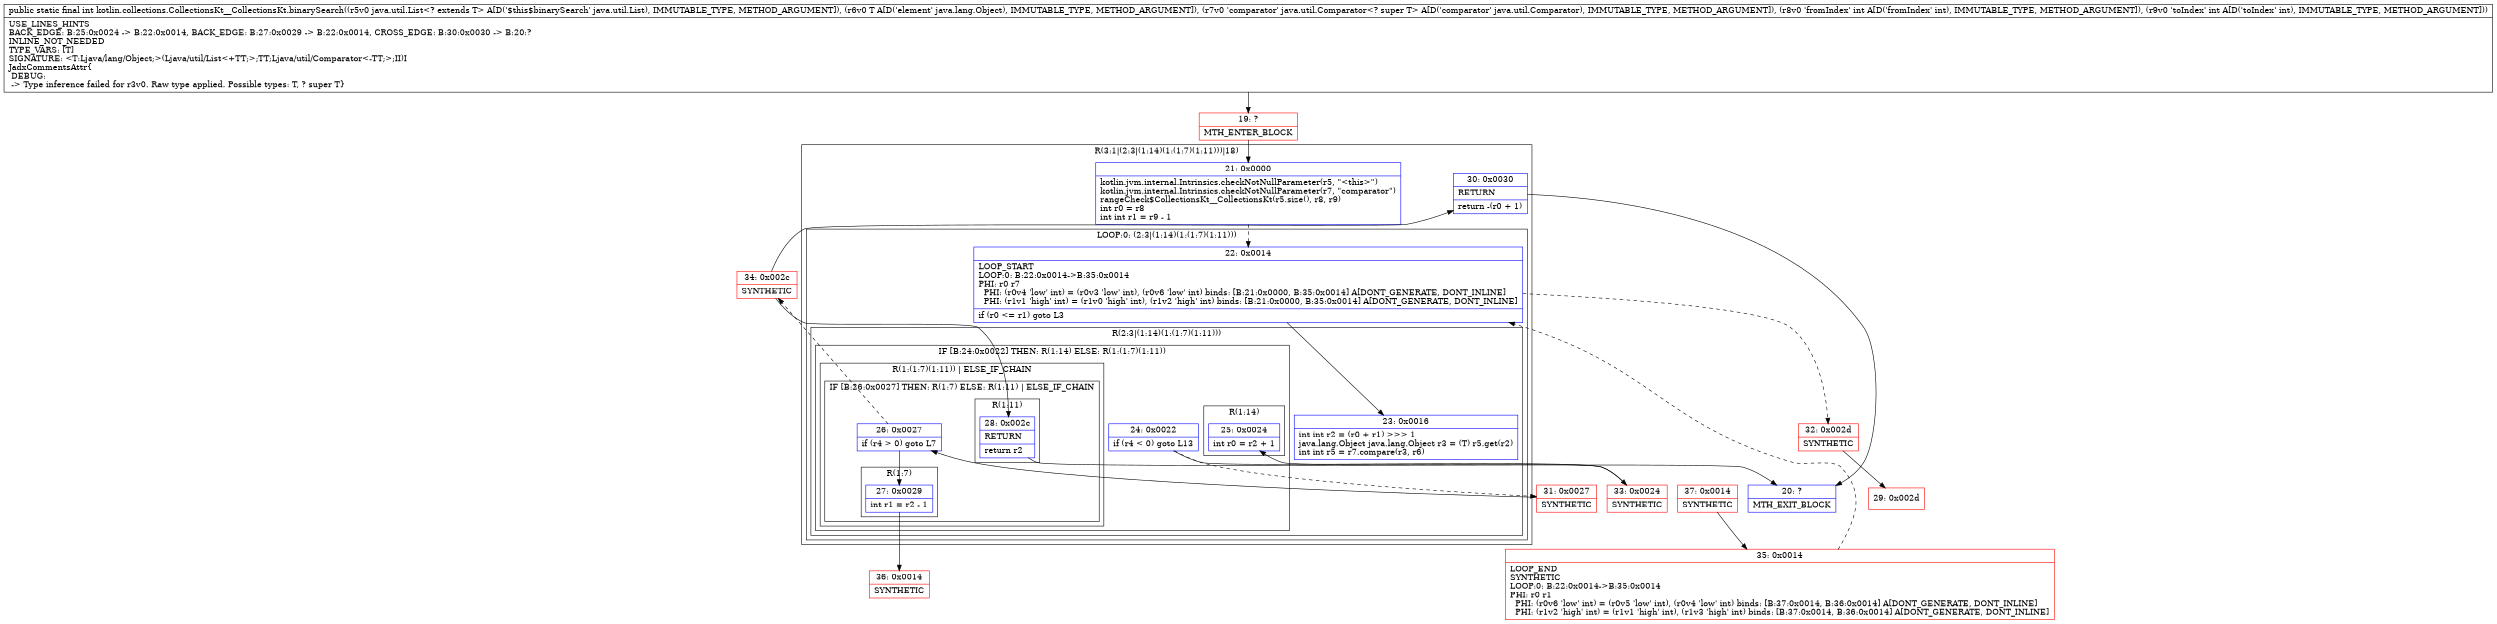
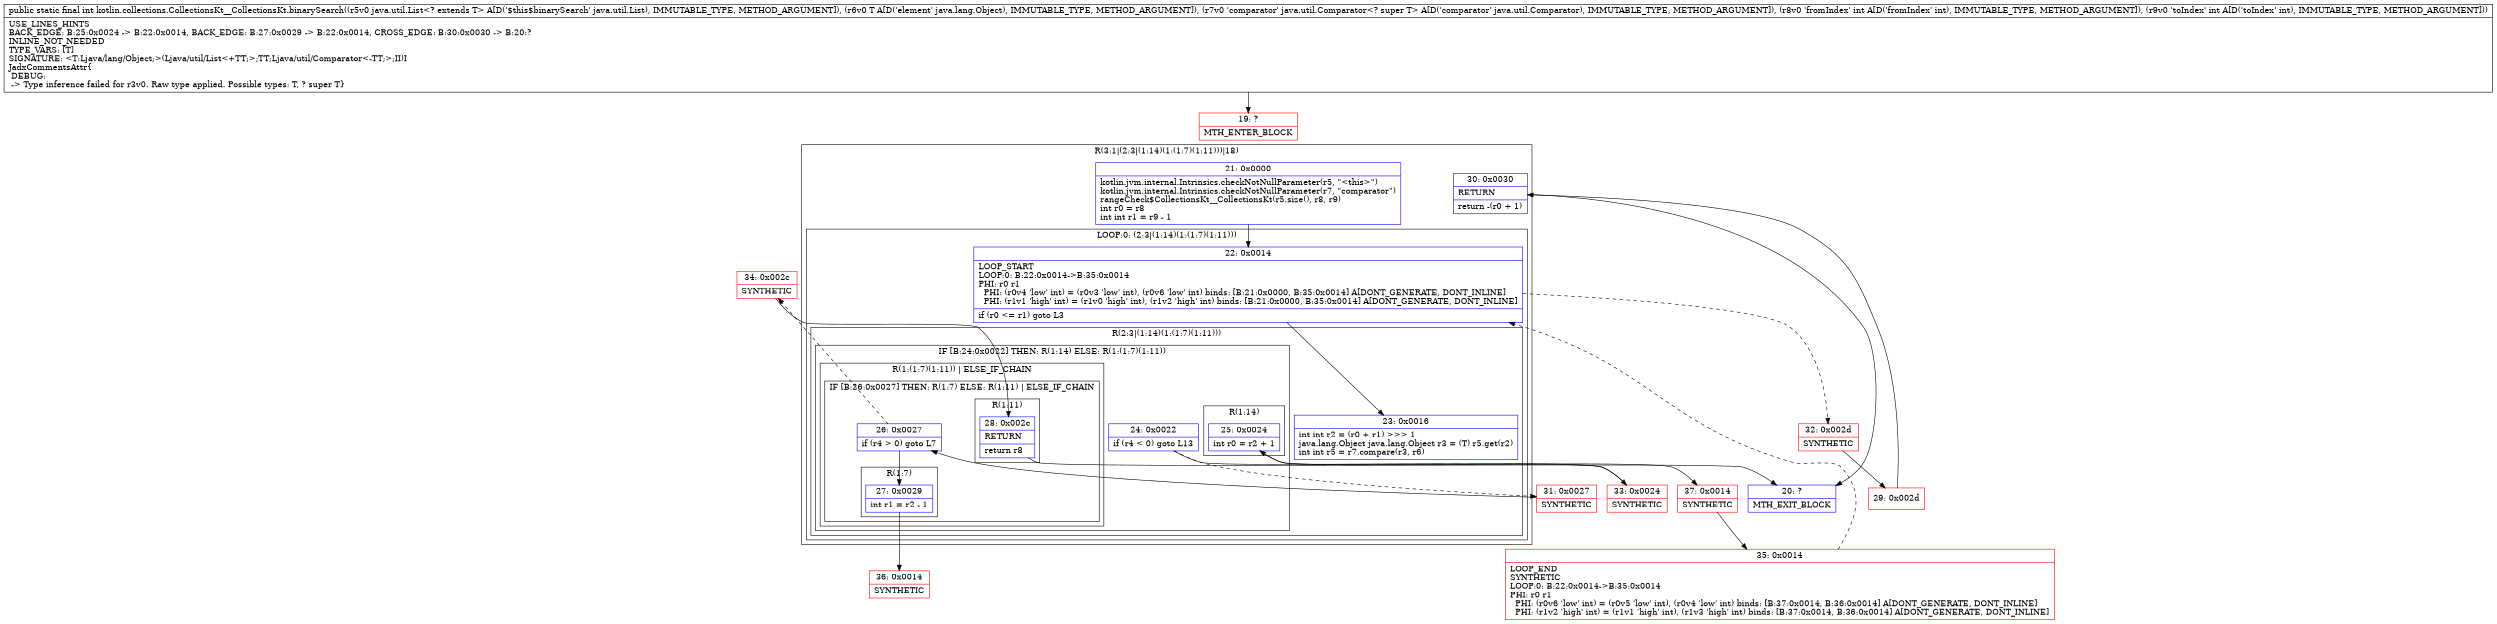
edge "19: ?" -> "21: 0x0000": removed
edge "34: 0x002c" -> "30: 0x0030": now "29: 0x002d" -> "30: 0x0030"
edge "21: 0x0000" -> "22: 0x0014": style dashed -> solid
node "22: 0x0014": text "PHI: r0 r7" -> "PHI: r0 r1"
node "28: 0x002c": text "return r2" -> "return r8"
edge "25: 0x0024" -> "37: 0x0014": added
